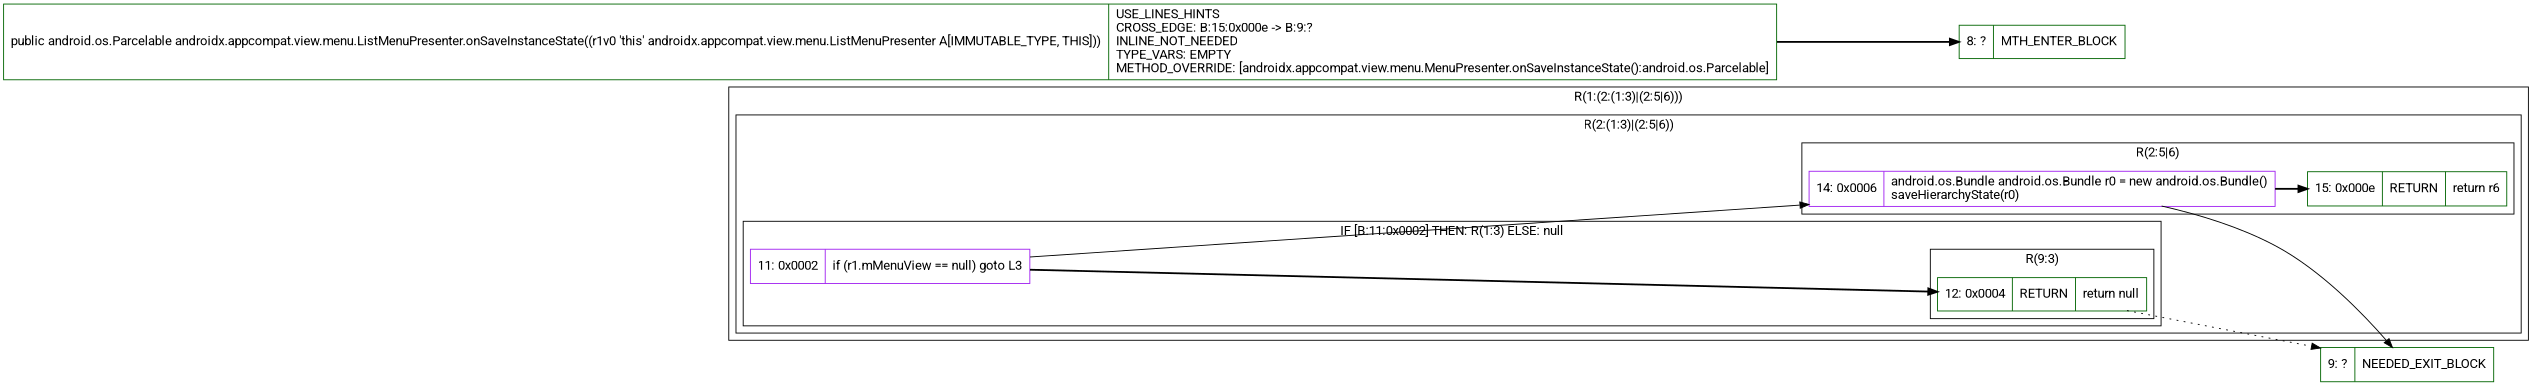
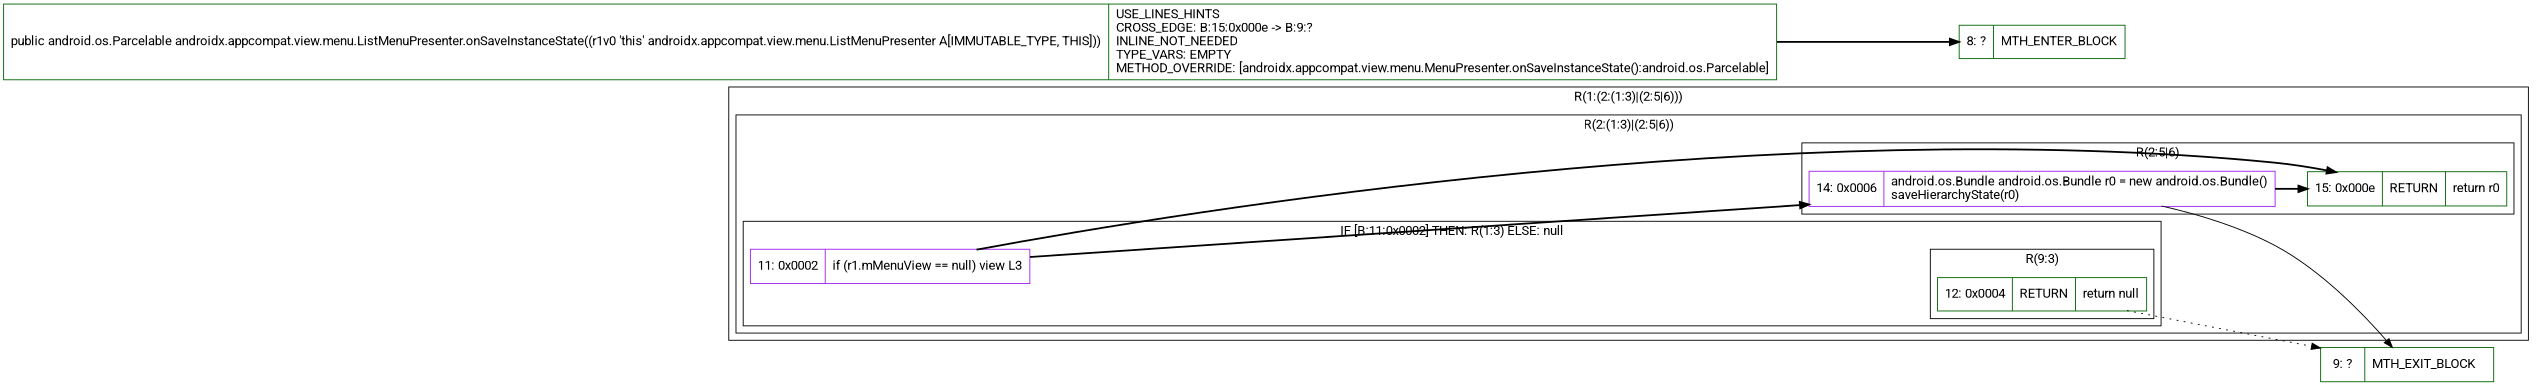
node "15: 0x000e": text "return r6" -> "return r0"
edge "11: 0x0002" -> "14: 0x0006": style solid -> bold
node "11: 0x0002": text "if (r1.mMenuView == null) goto L3" -> "if (r1.mMenuView == null) view L3"
edge "11: 0x0002" -> "12: 0x0004": now "11: 0x0002" -> "15: 0x000e"
node "9: ?": text "NEEDED_EXIT_BLOCK" -> "MTH_EXIT_BLOCK"
